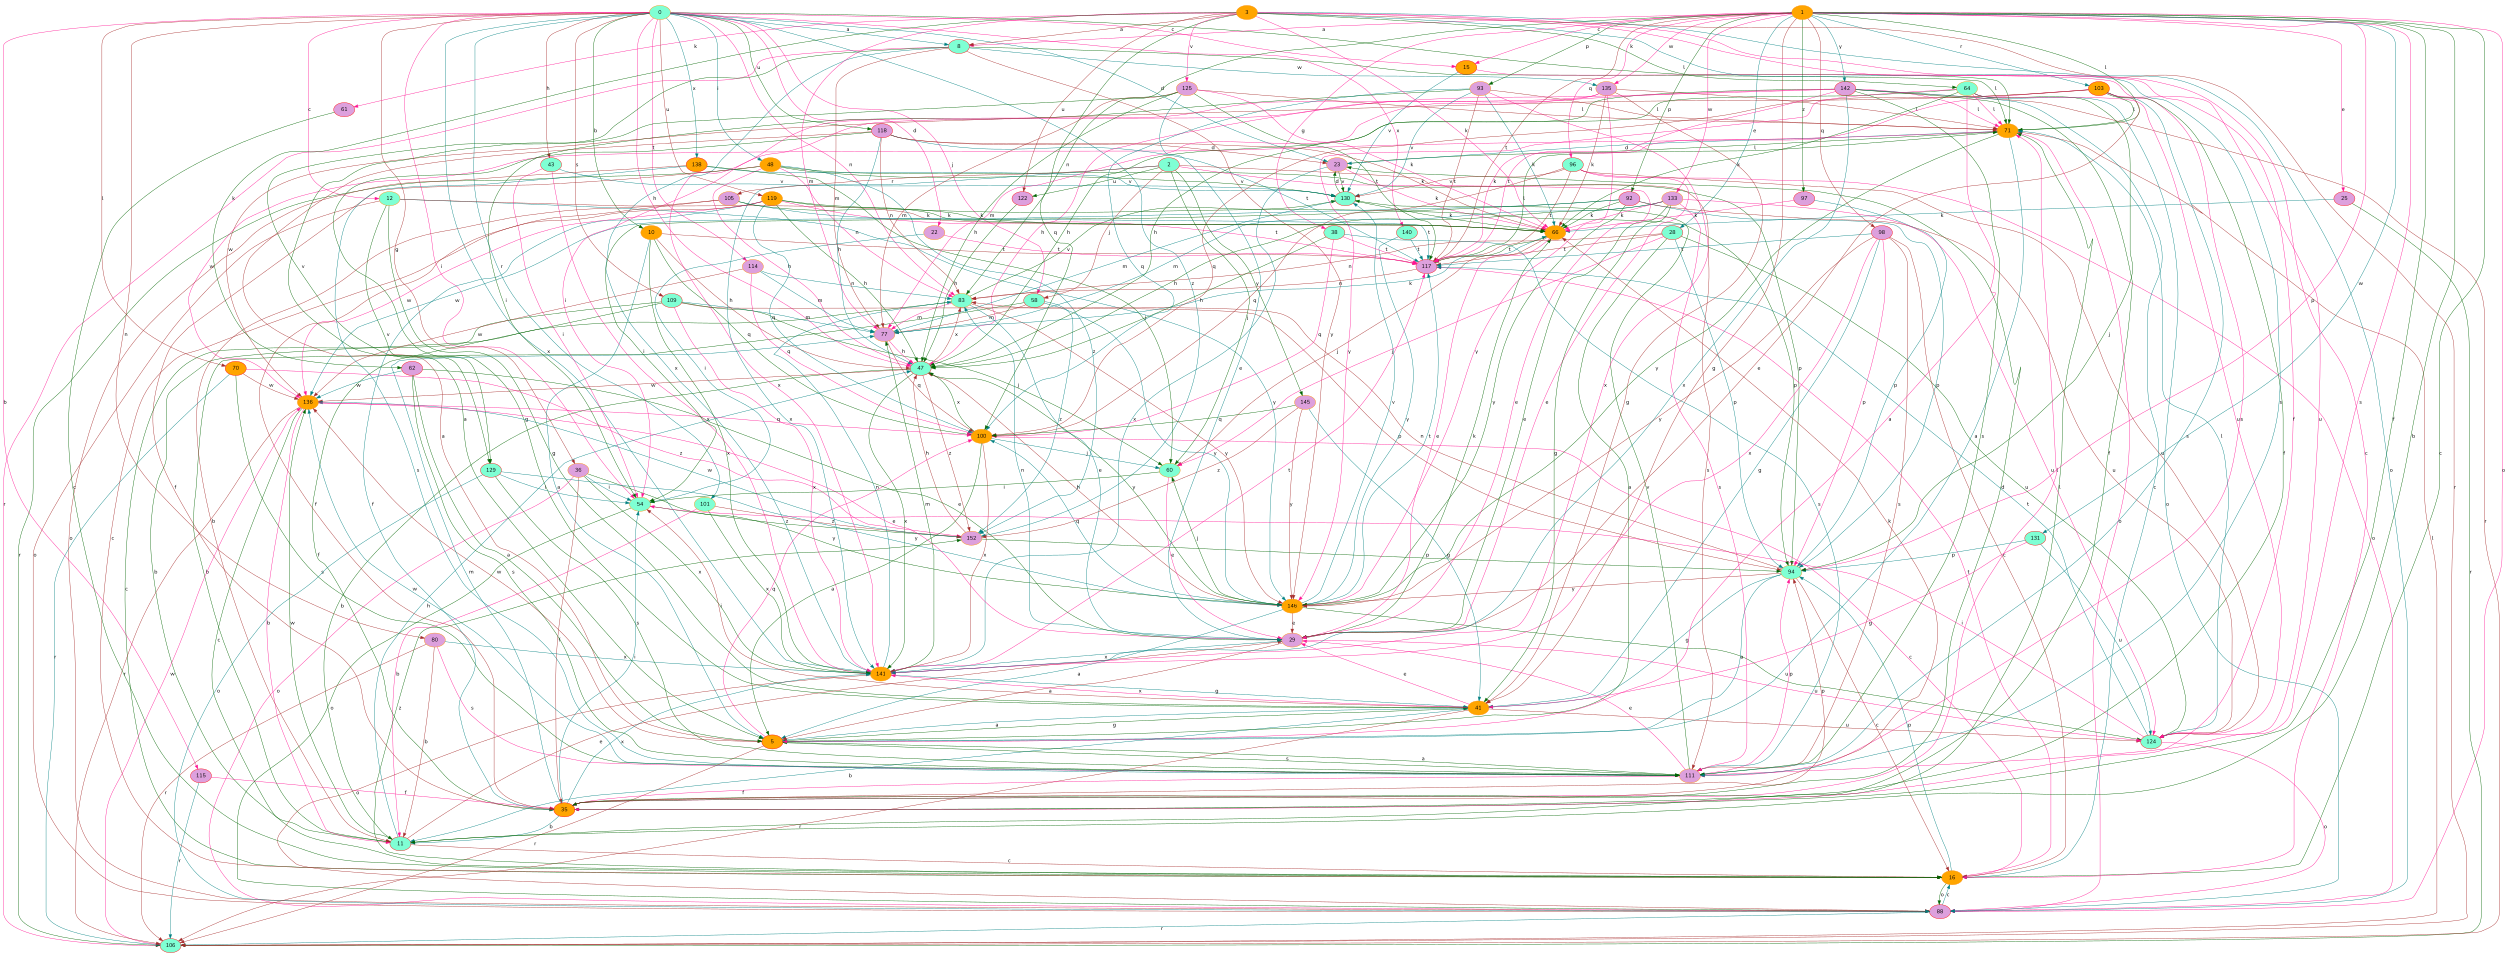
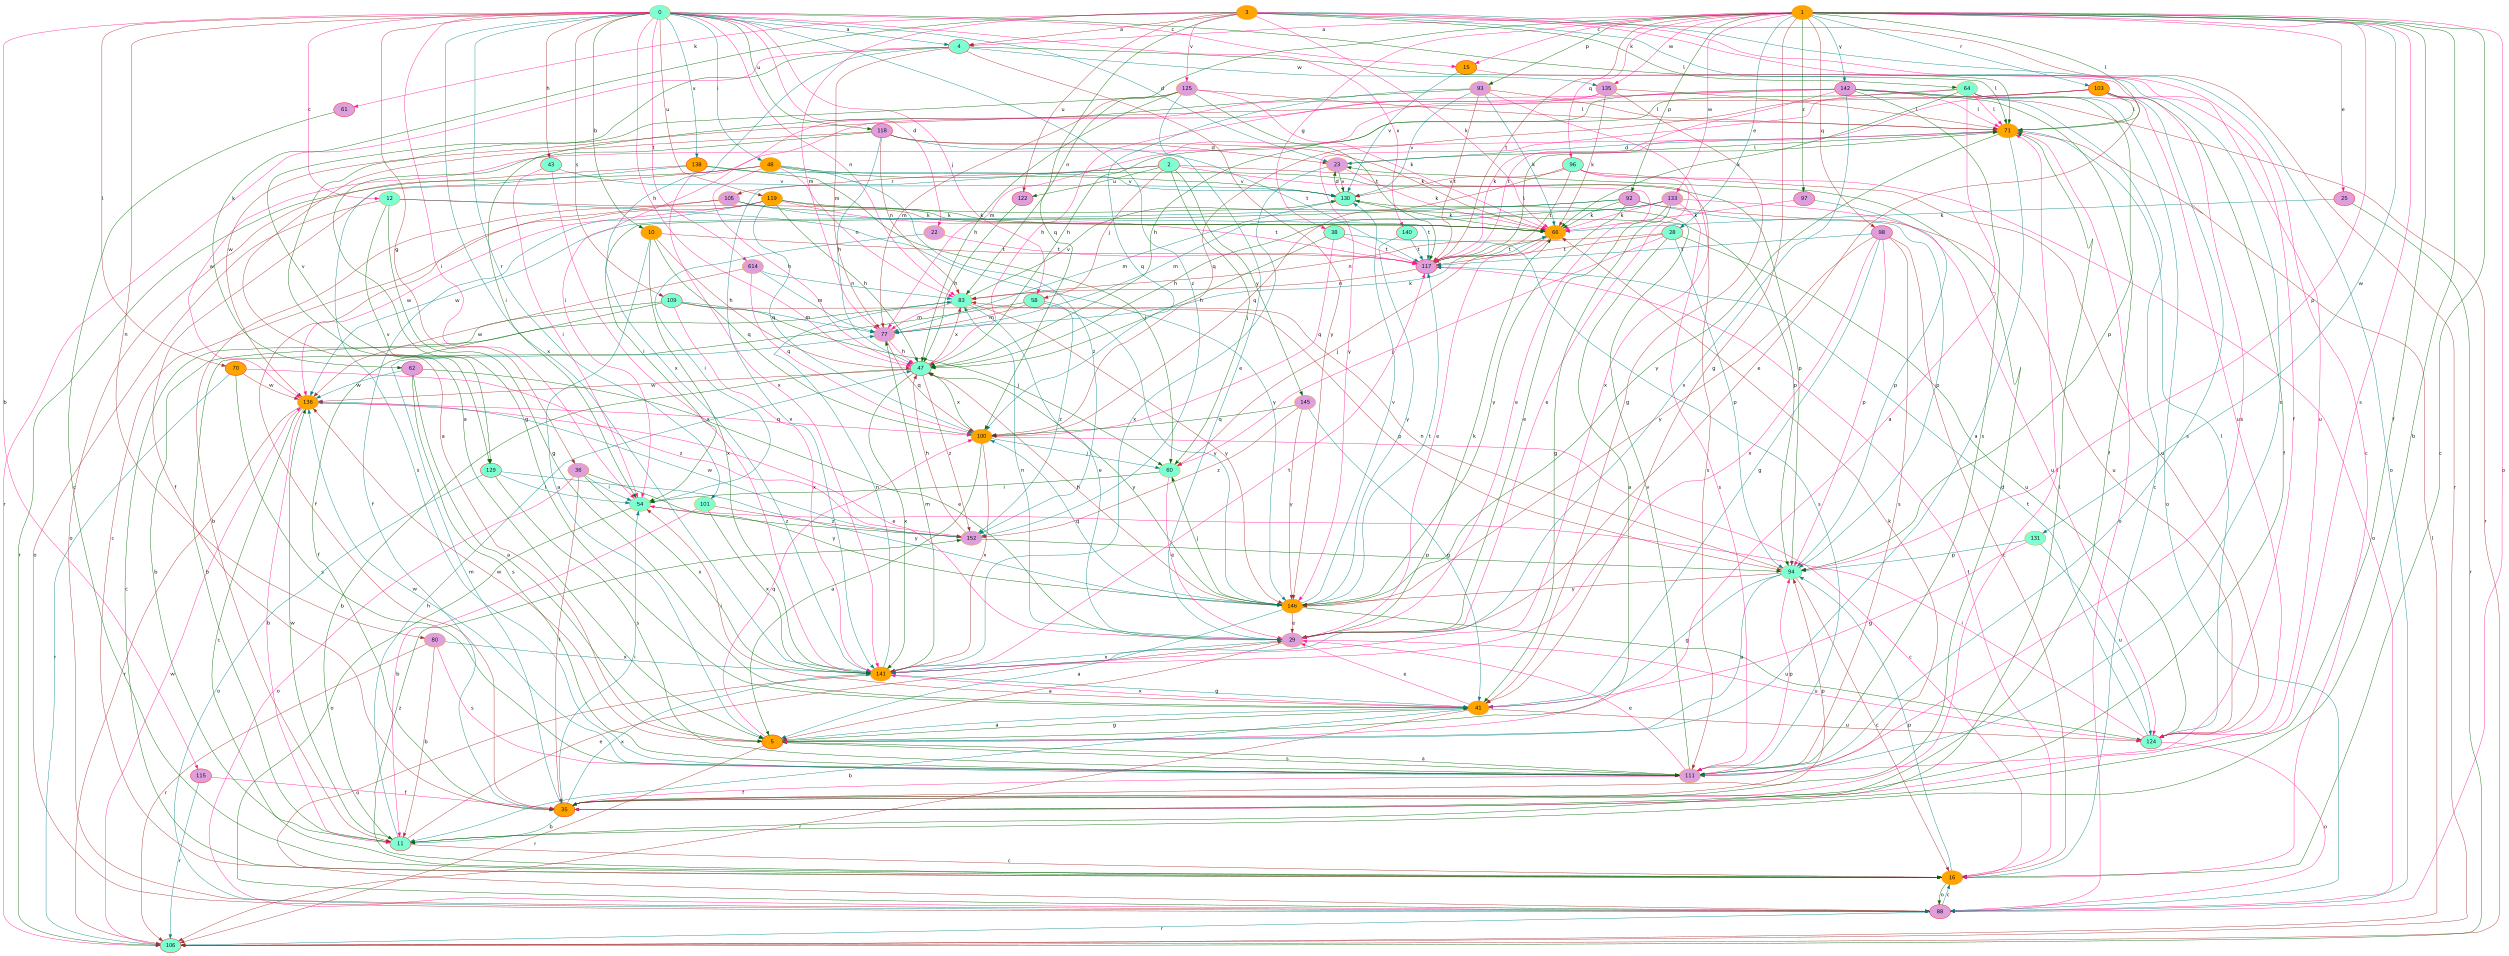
node "8": label "8" -> "4"
node "114": label "114" -> "614"
edge "64" -> "94": label "j" -> "p"
edge "135" -> "146": removed, label "y"
node "131": color red -> darkorange
